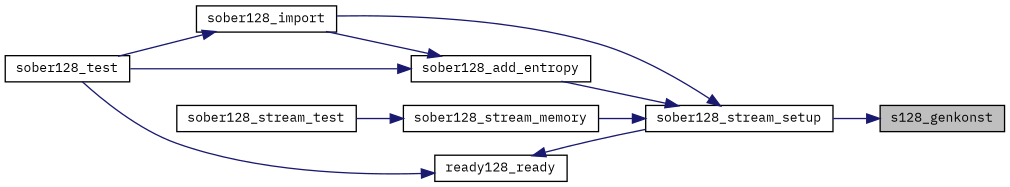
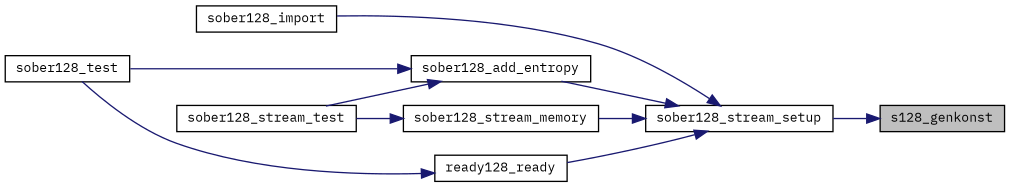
edge "sober128_import" -> "sober128_add_entropy": now "sober128_stream_test" -> "sober128_add_entropy"
edge "sober128_test" -> "sober128_import": removed
edge "sober128_stream_setup" -> "ready128_ready": reversed
